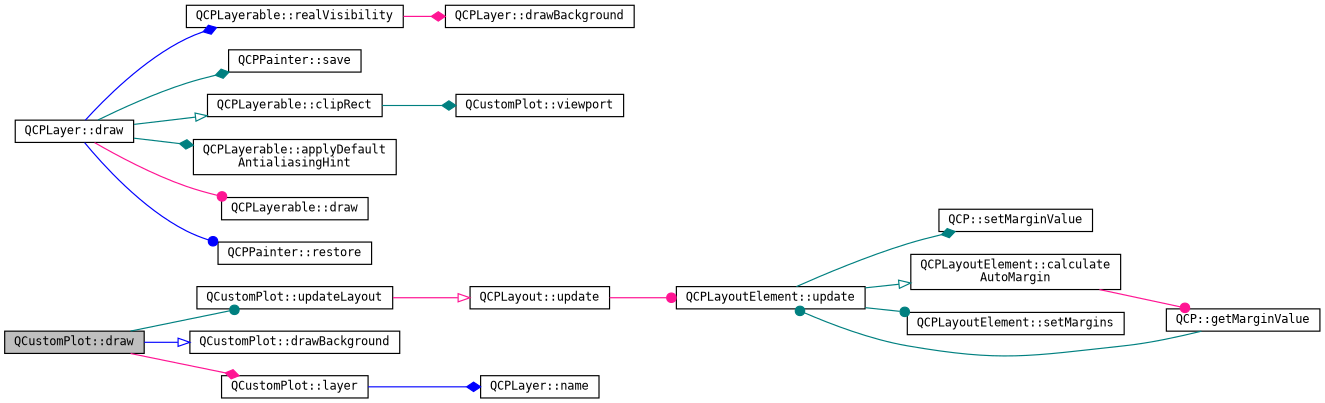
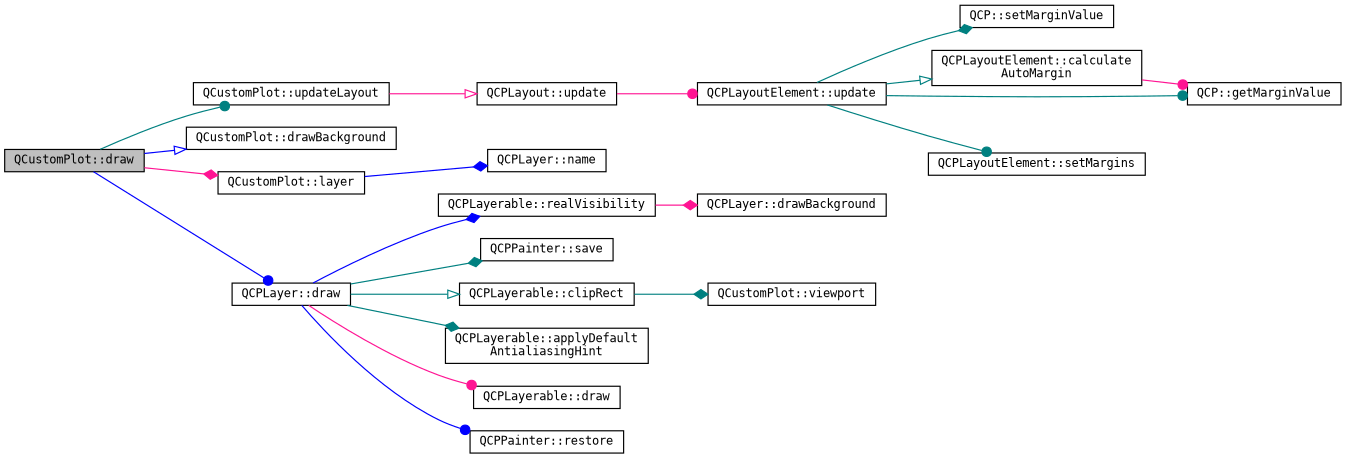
edge "QCustomPlot::draw" -> "QCPLayer::draw": added
edge "QCP::getMarginValue" -> "QCPLayoutElement::update": reversed
